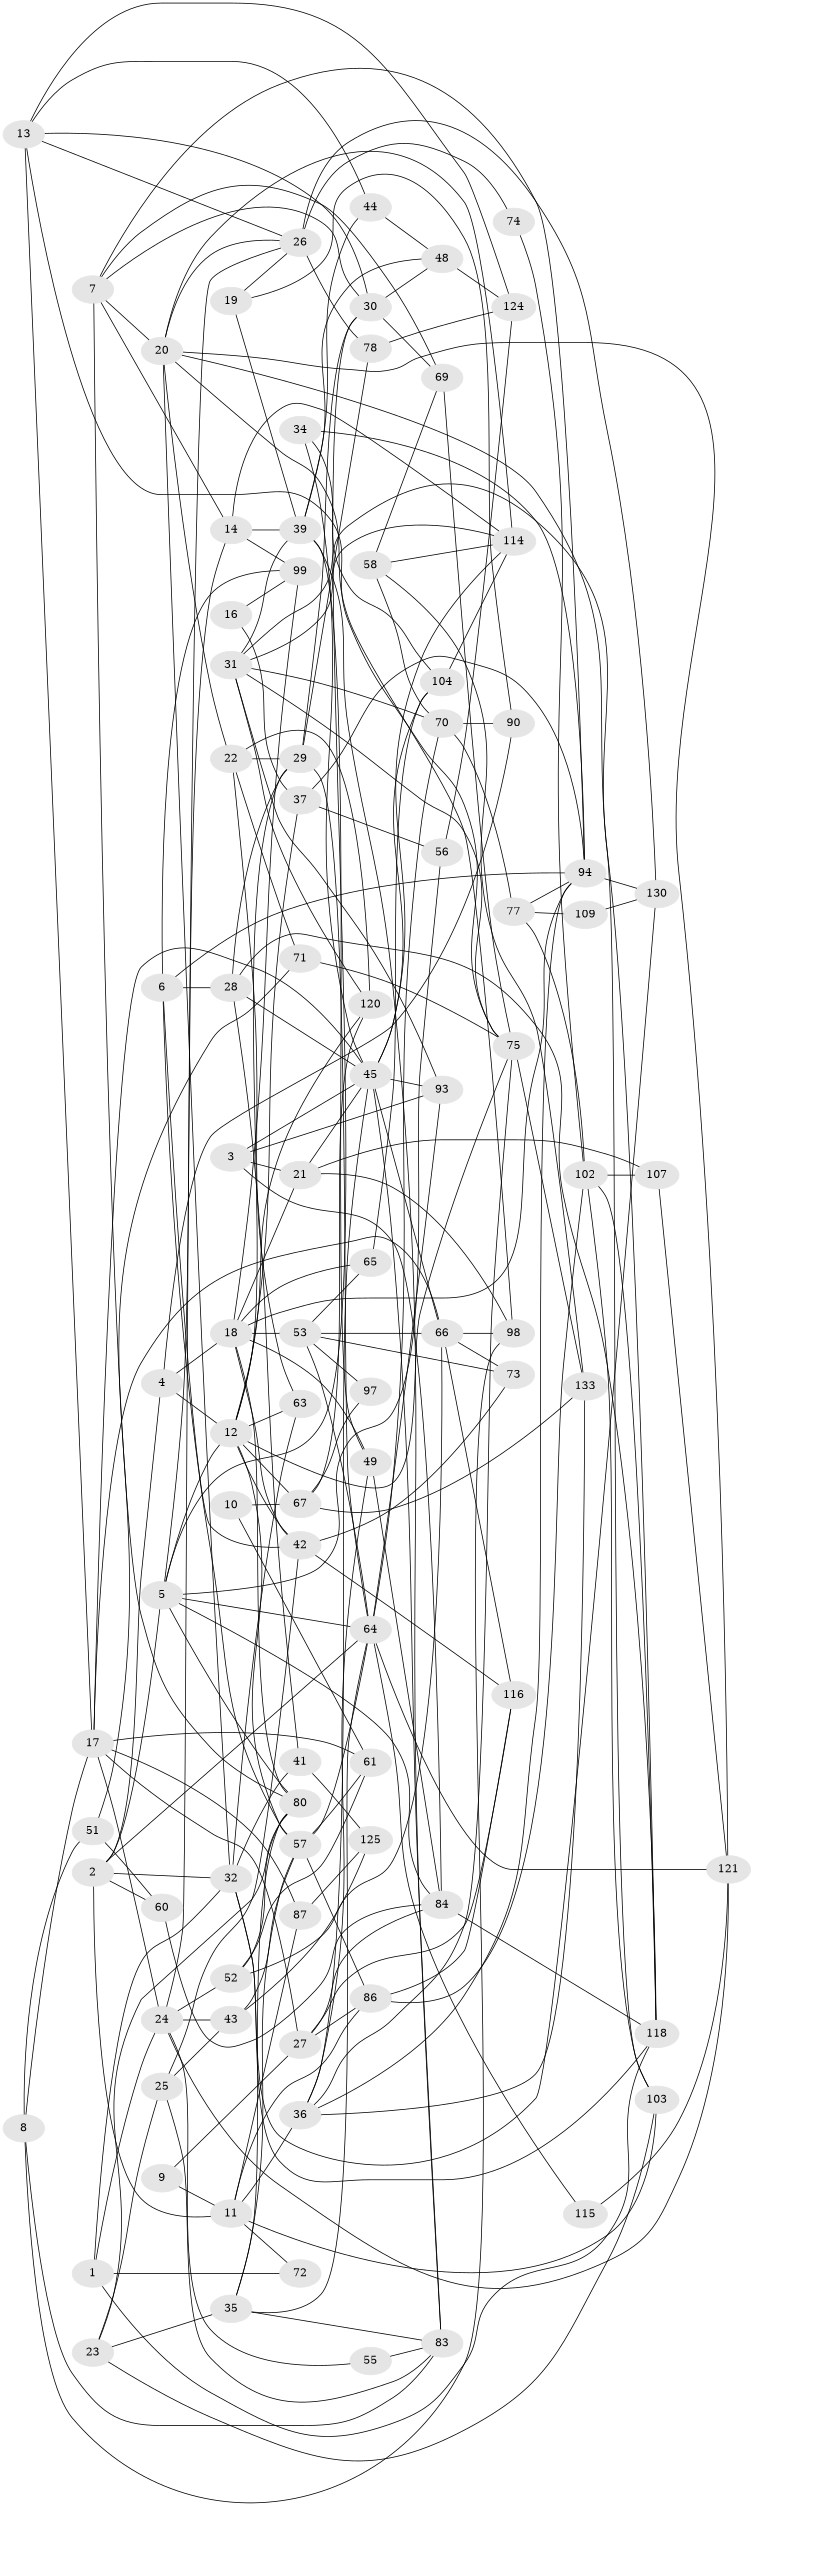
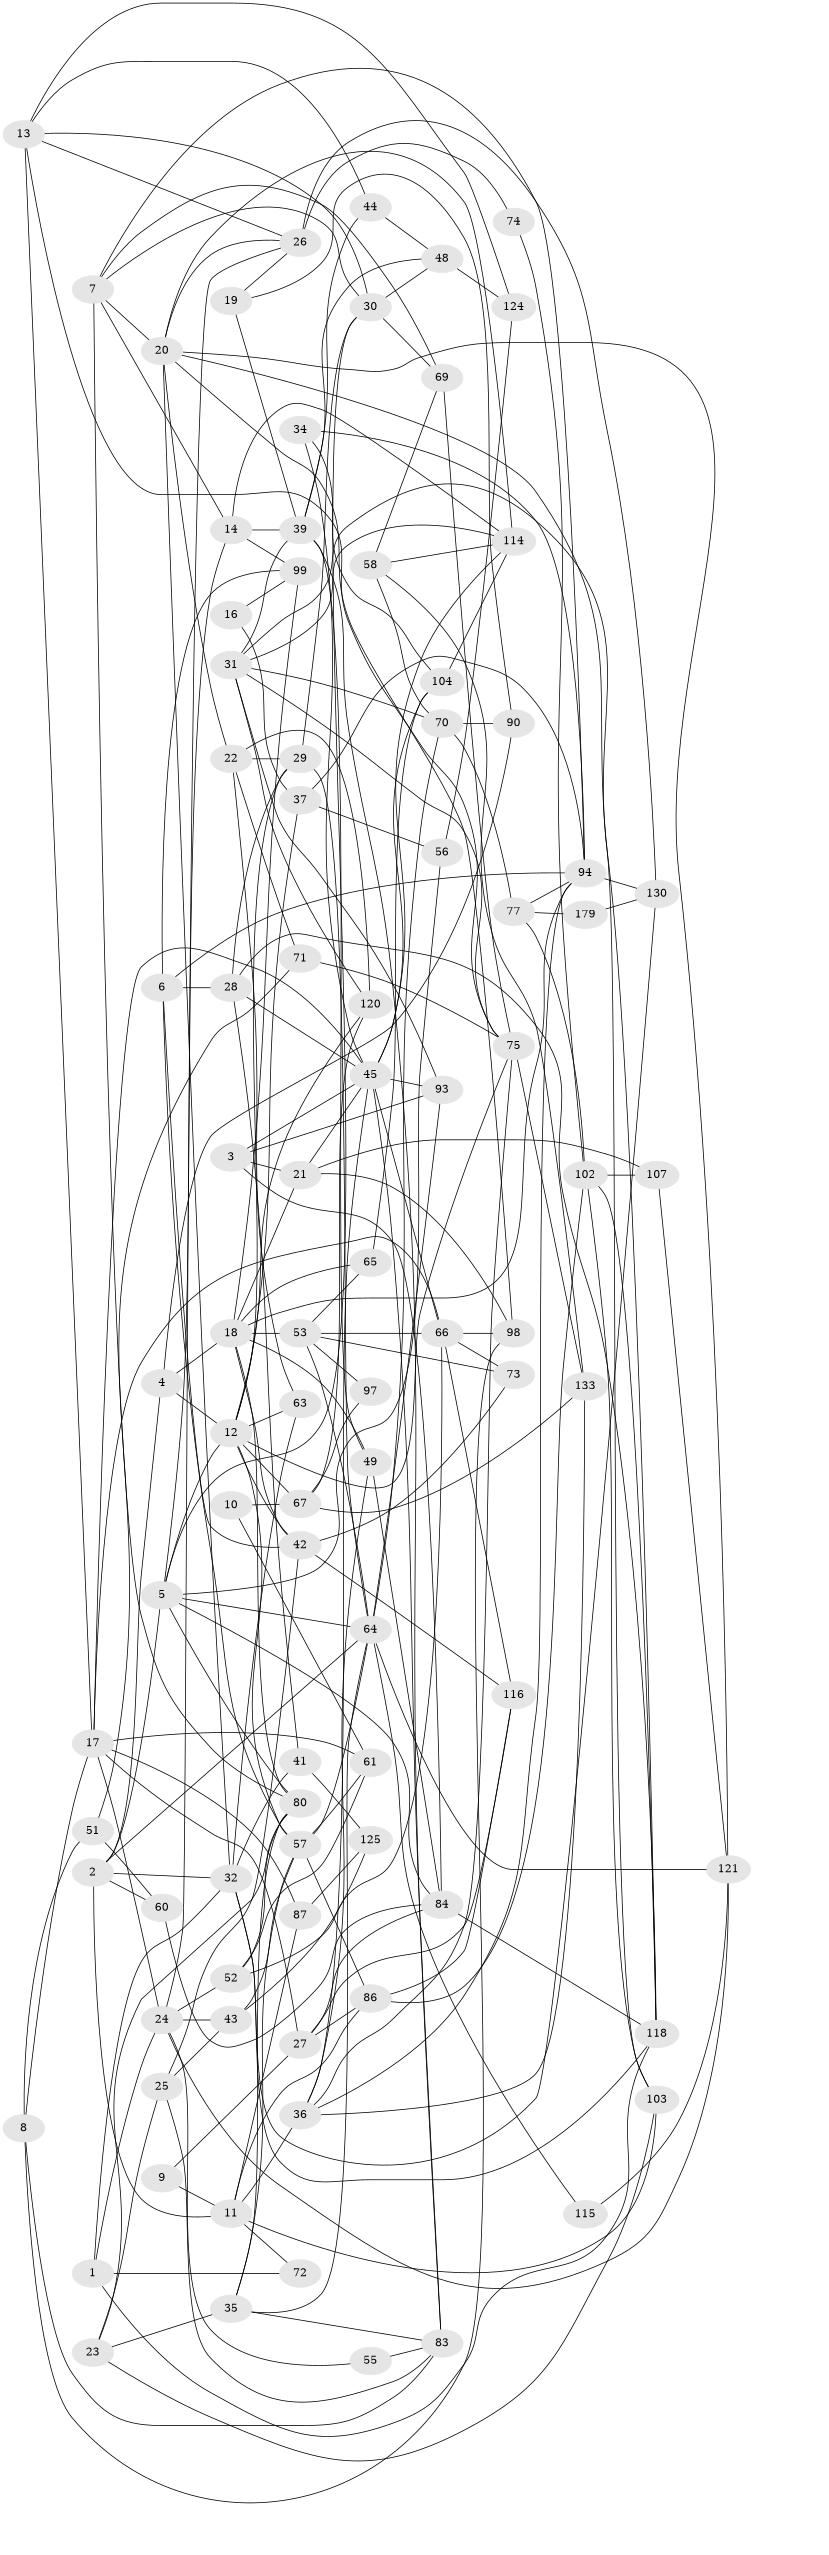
node "78": removed
node "109": label "109" -> "179"
